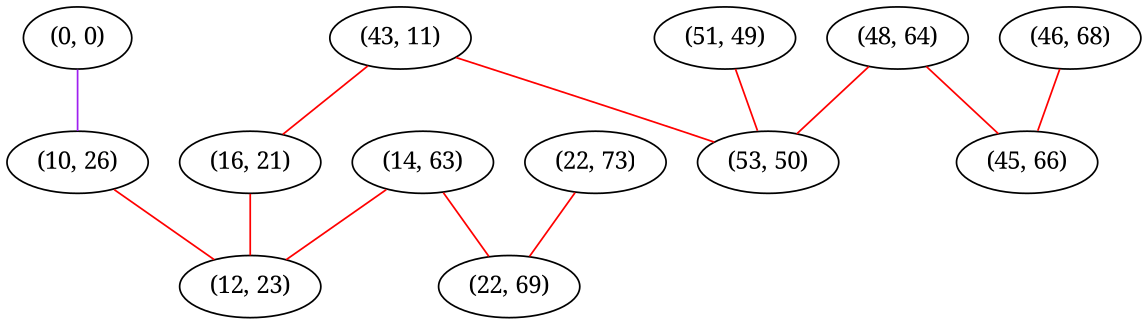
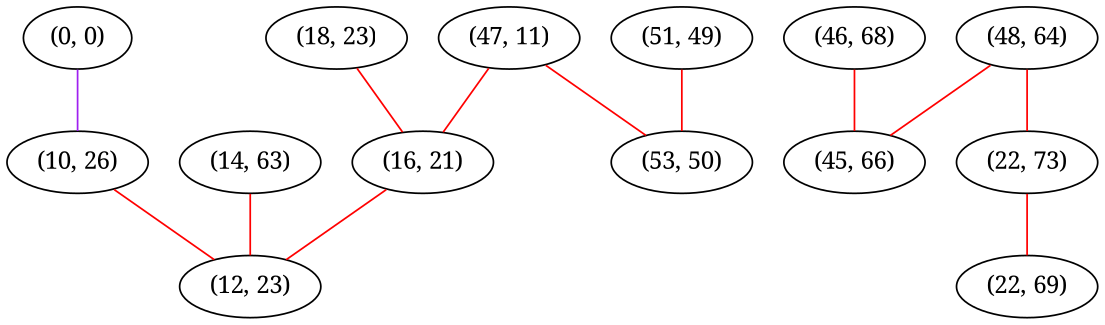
node "(18, 23)": added
node "(43, 11)": label "(43, 11)" -> "(47, 11)"
edge "(48, 64)" -- "(53, 50)": now "(48, 64)" -- "(22, 73)"
edge "(14, 63)" -- "(22, 69)": removed
